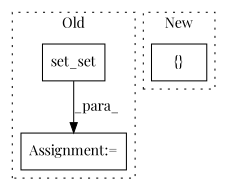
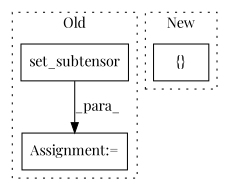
node "set_set": label "set_set" -> "set_subtensor"
